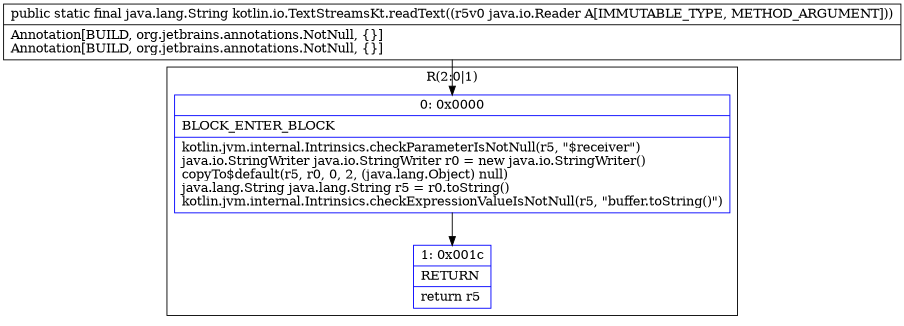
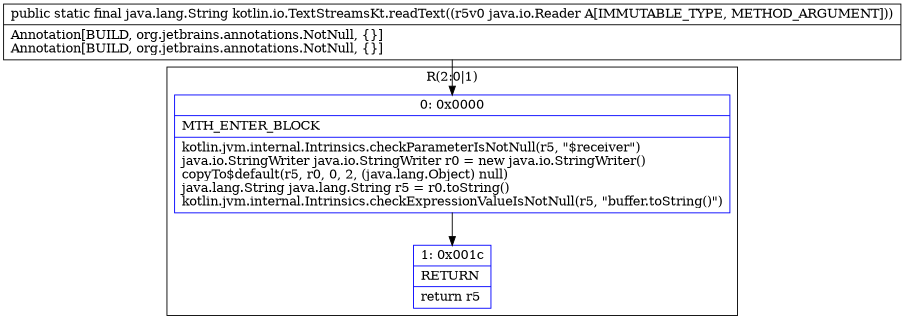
node "0: 0x0000": text "BLOCK_ENTER_BLOCK" -> "MTH_ENTER_BLOCK"
